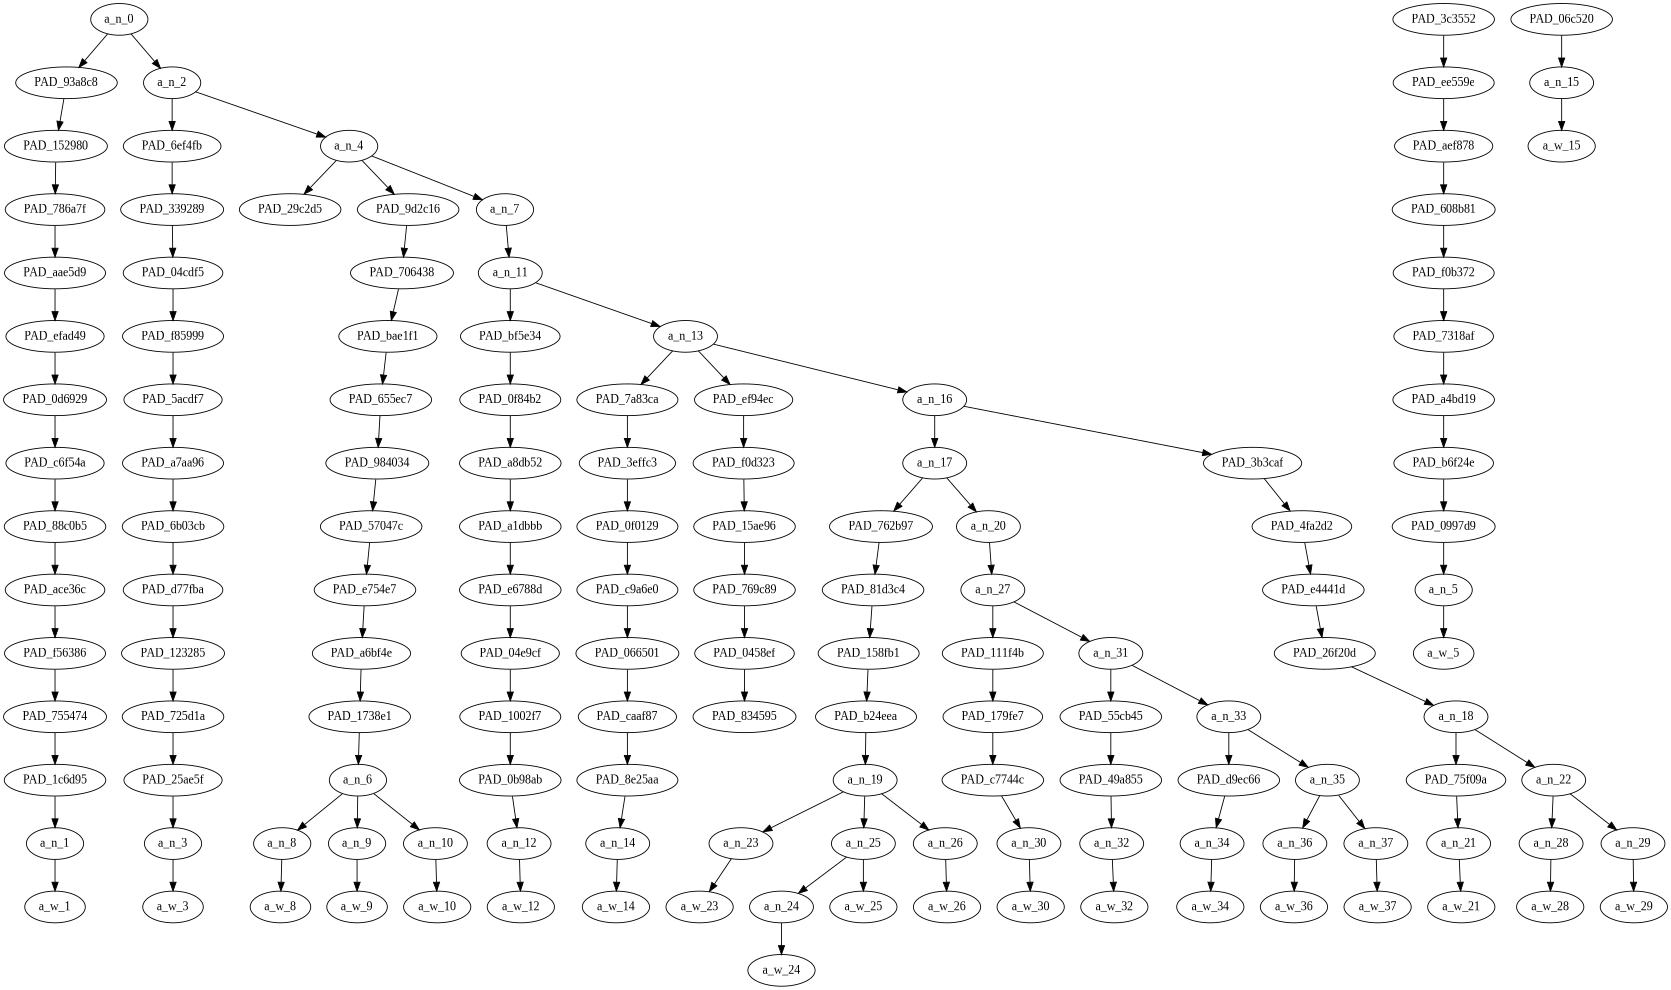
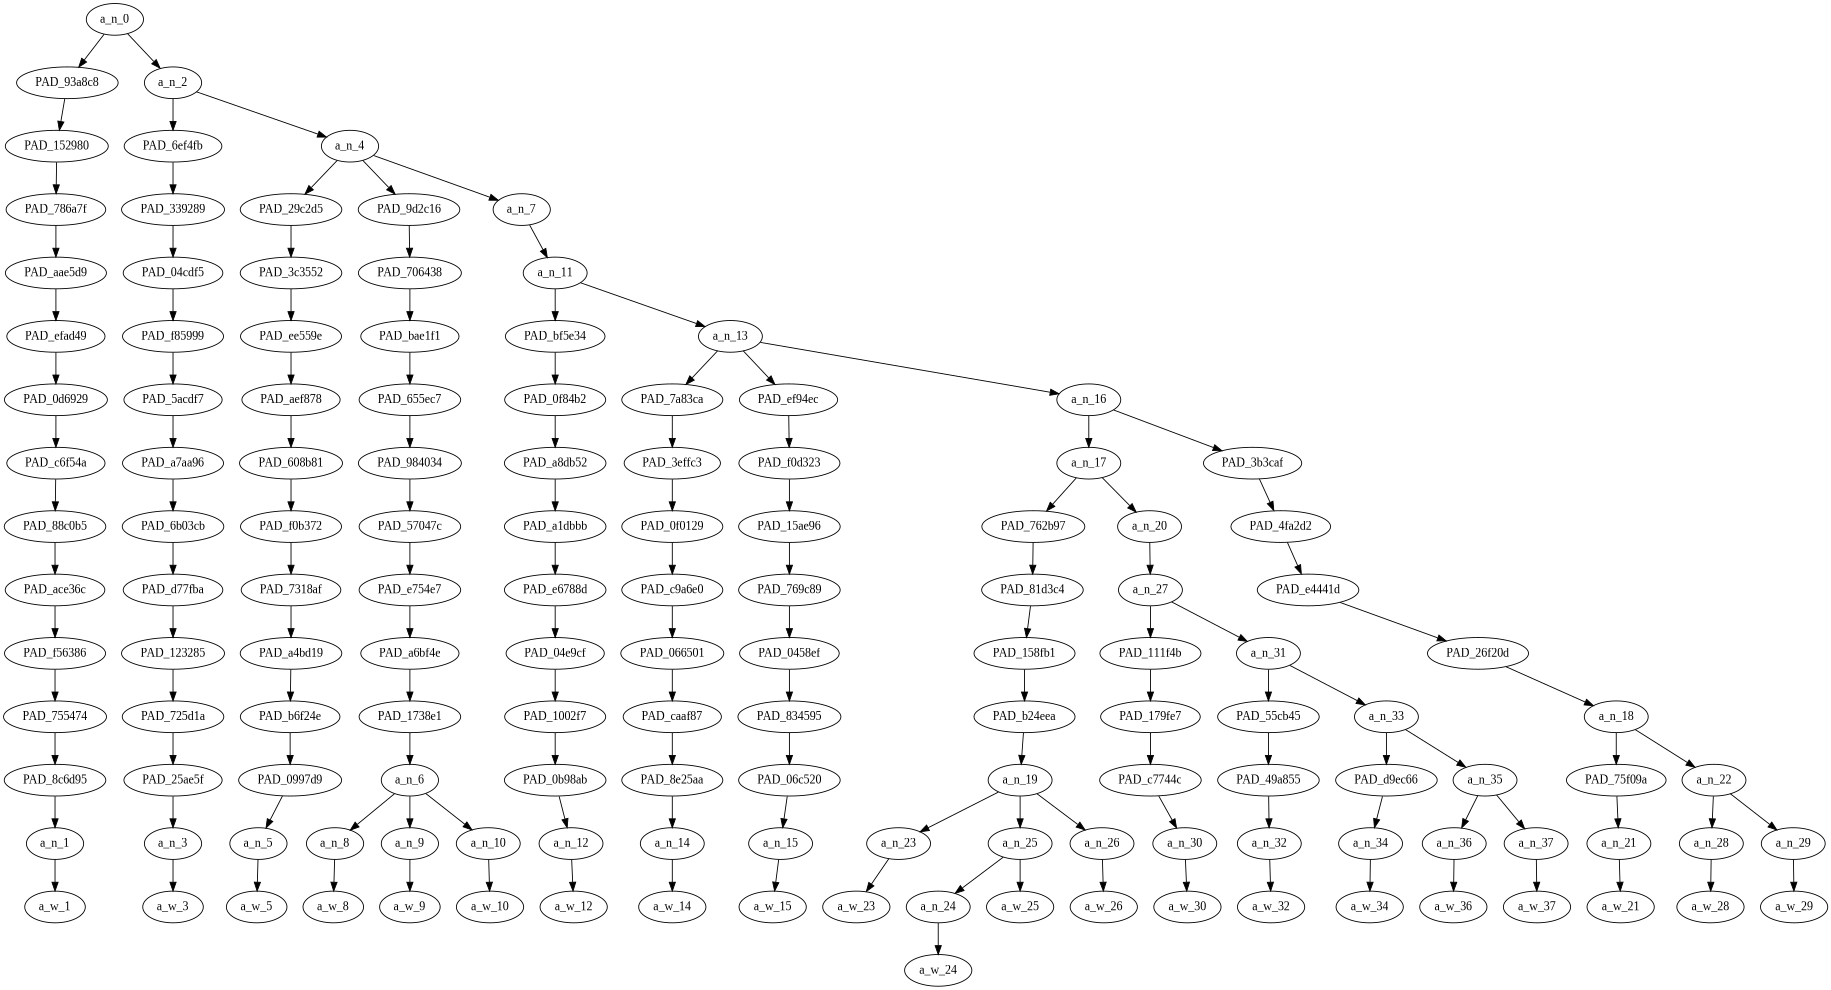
edge "PAD_29c2d5" -> "PAD_3c3552": added
edge "PAD_834595" -> "PAD_06c520": added
node "PAD_1c6d95": label "PAD_1c6d95" -> "PAD_8c6d95"
